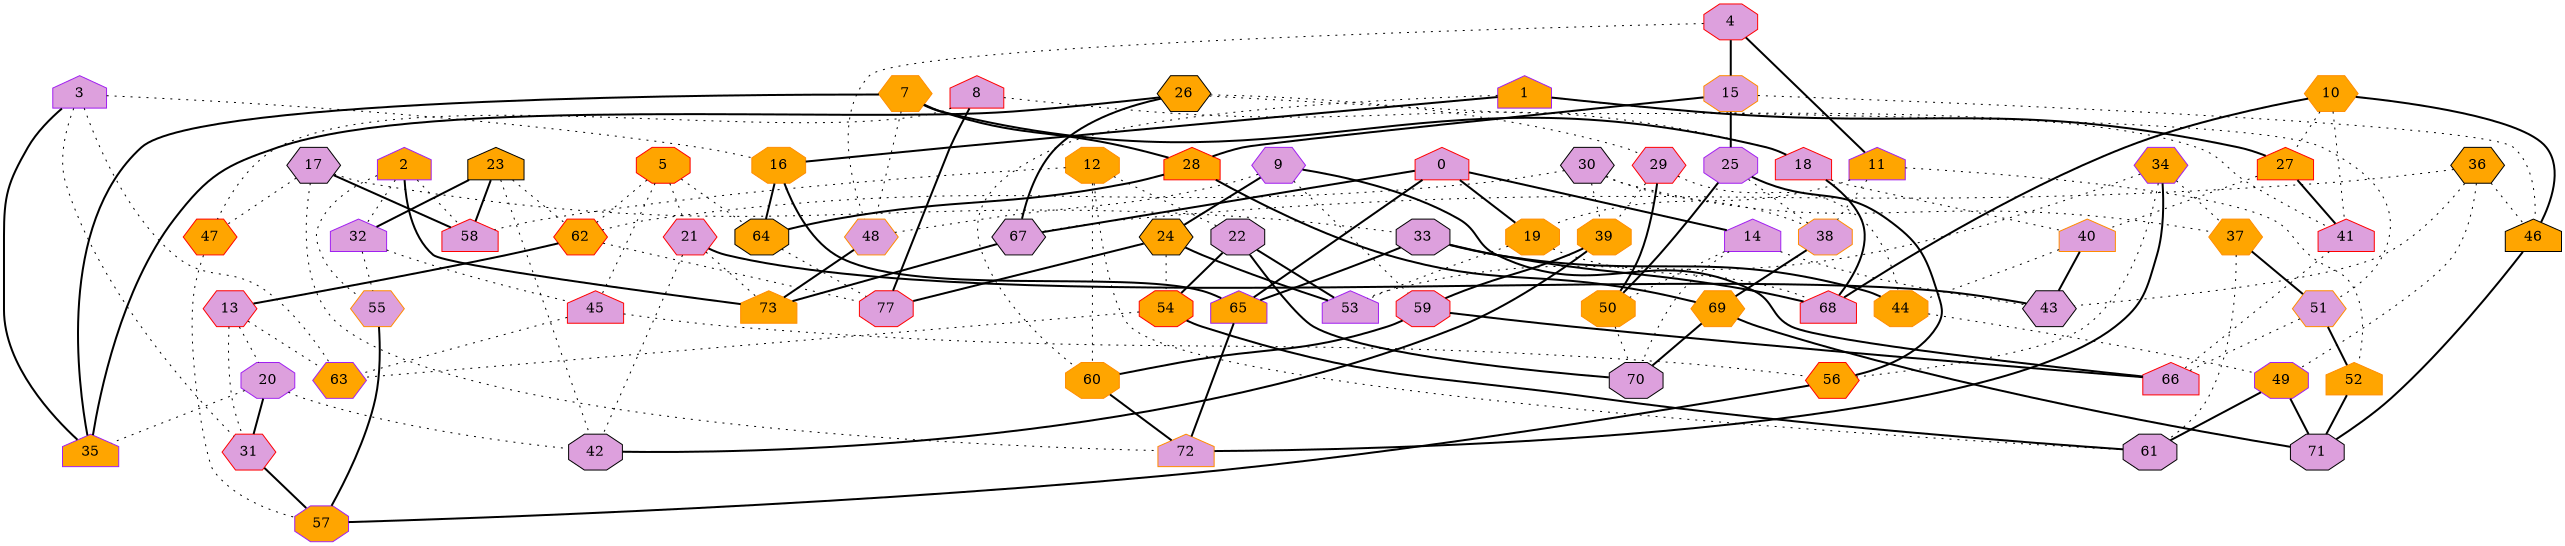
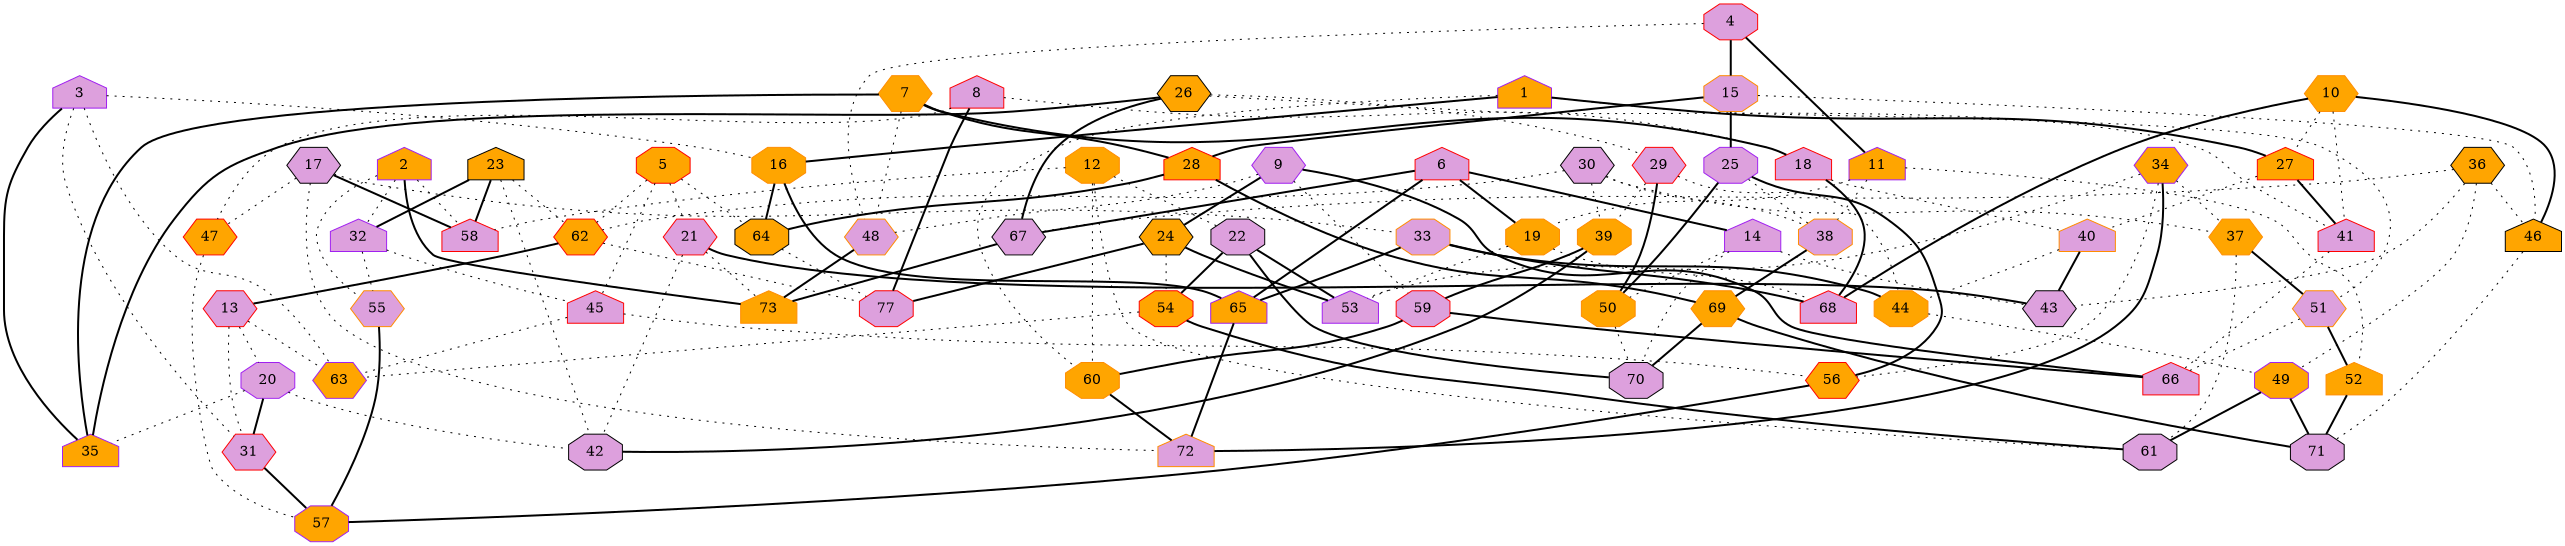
node "0": label "0" -> "6"
node "33": color black -> darkorange
edge "46" -- "71": style bold -> dotted
